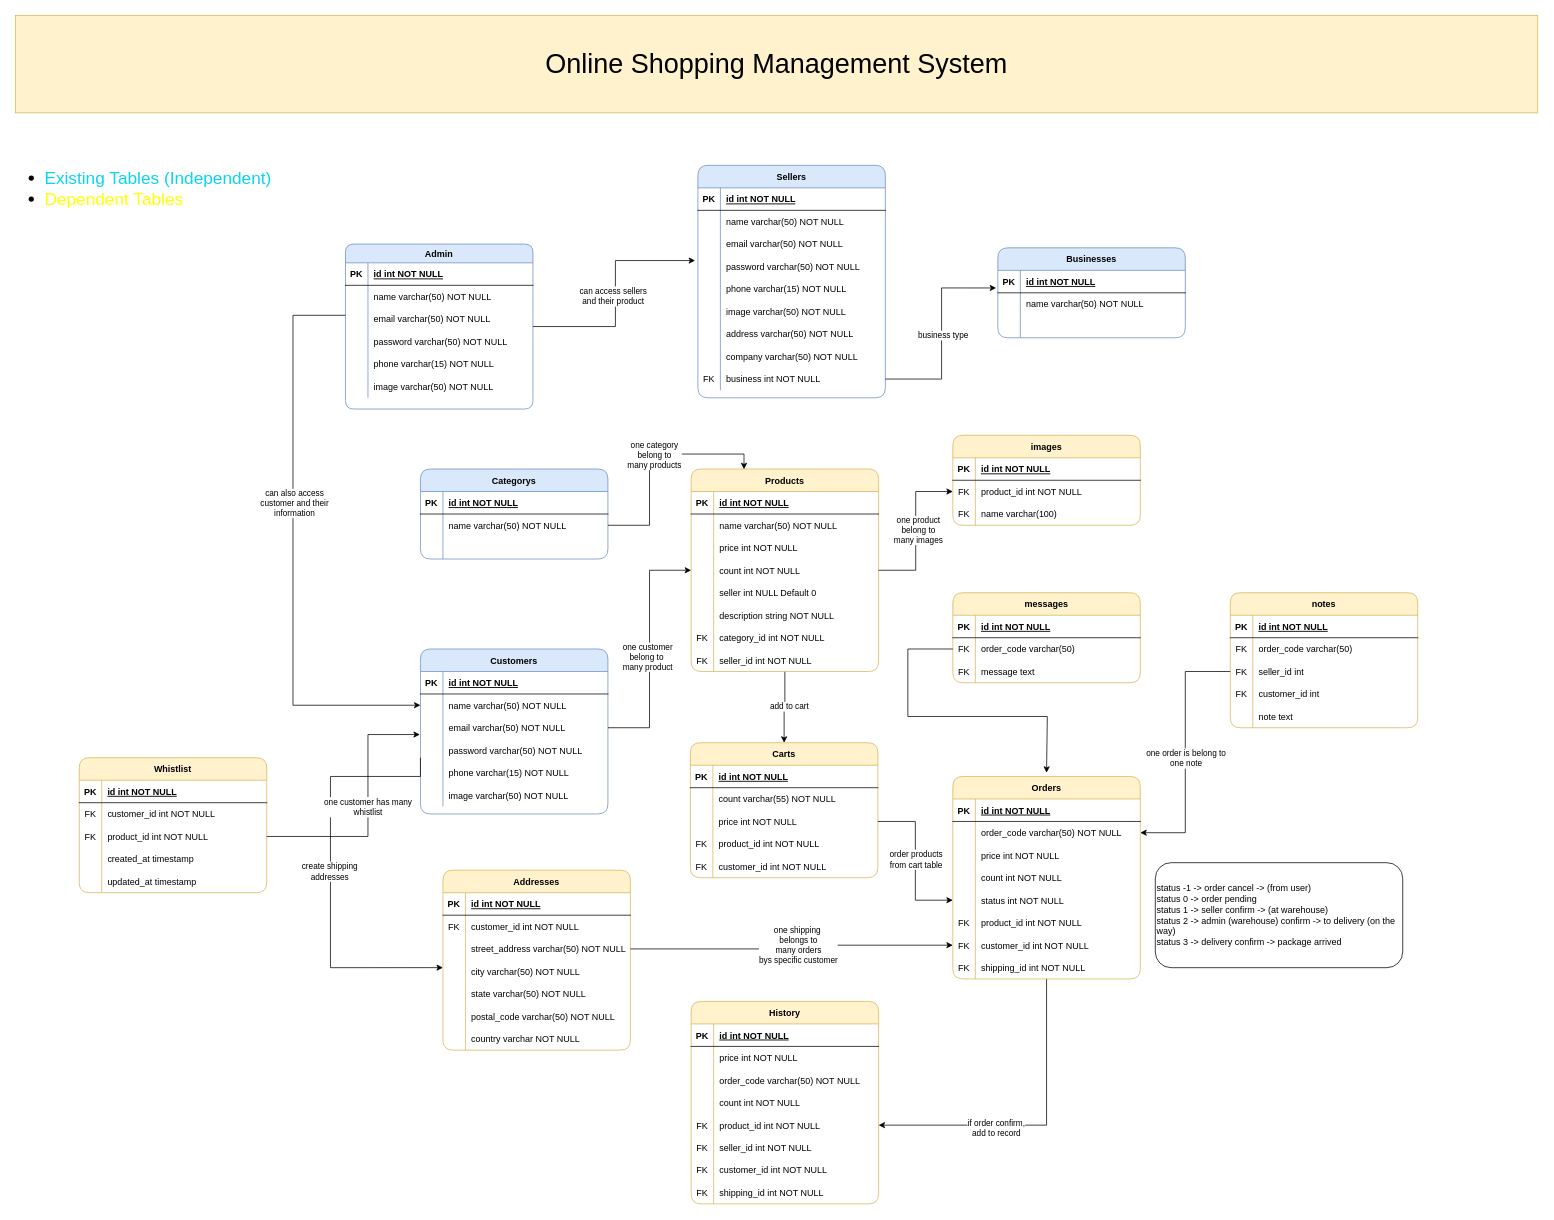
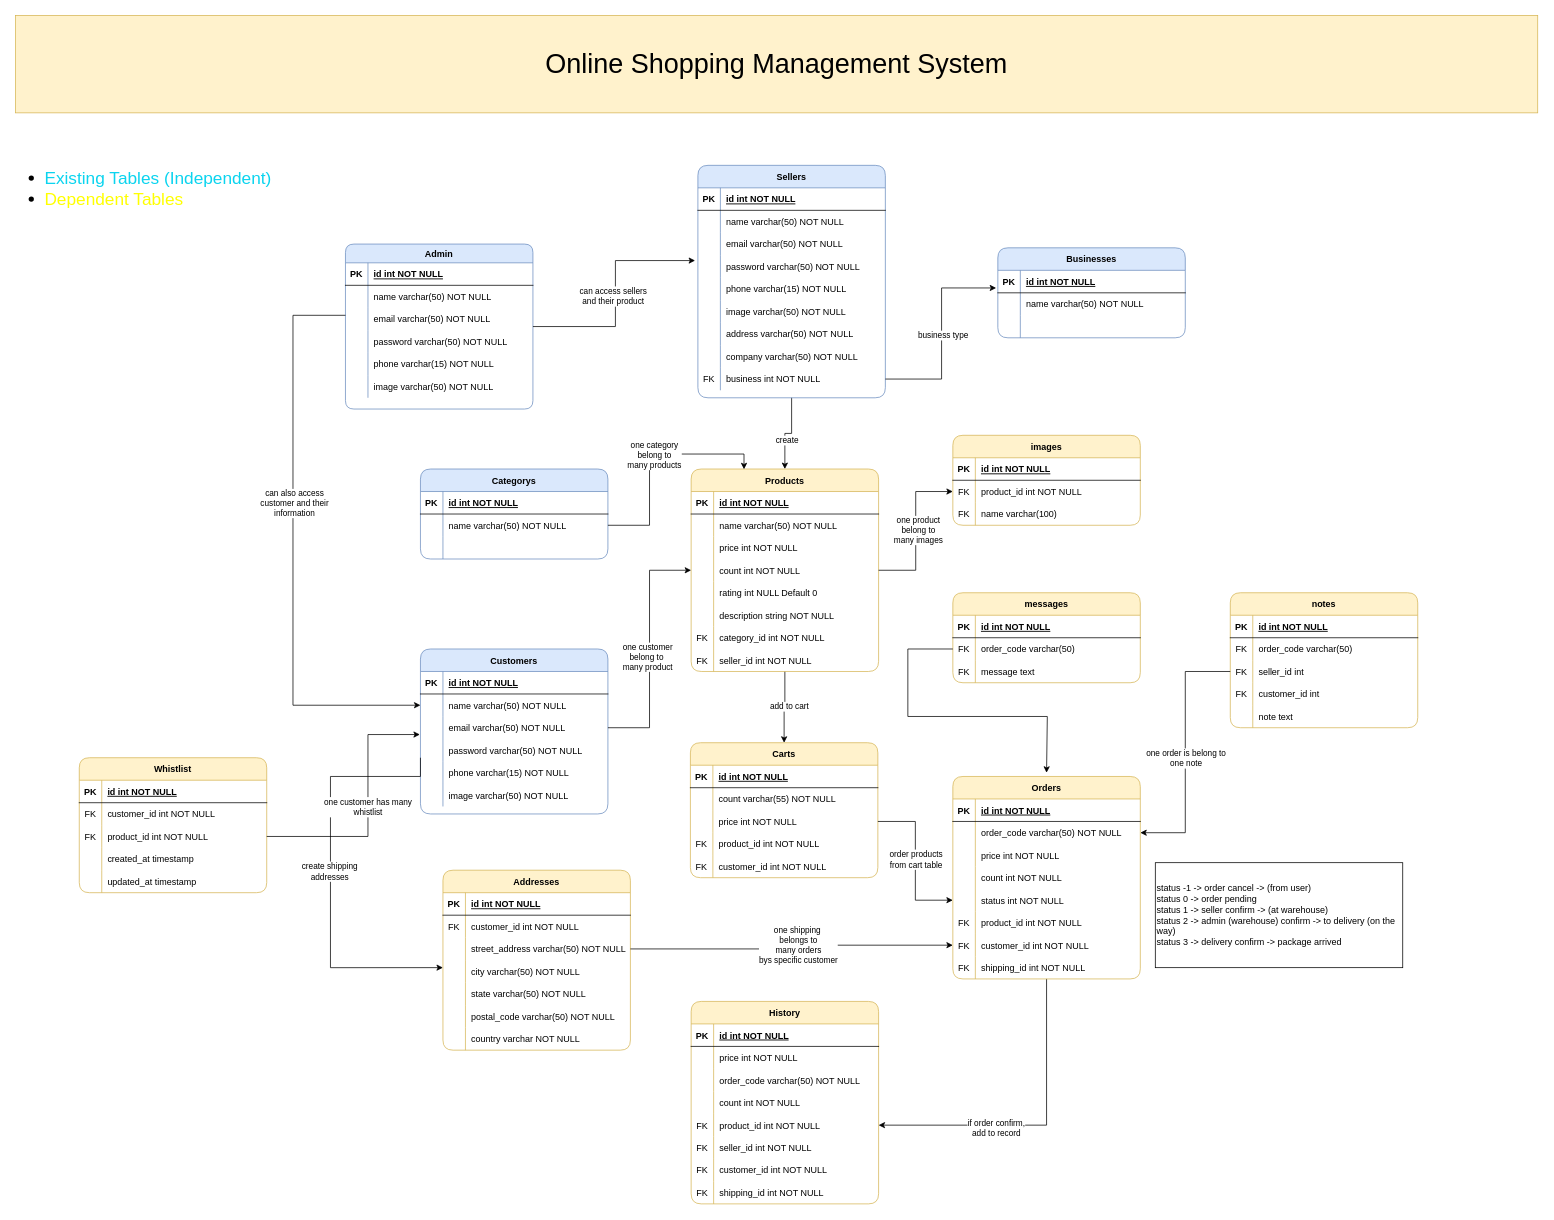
edge "Sellers" -> "Products": added, label "create"
node "seller int NULL Default 0": label "seller int NULL Default 0" -> "rating int NULL Default 0"
node "status -1 -> order cancel -> (from user) status 0 -> order pending status 1 -> seller confirm -> (at warehouse) status 2 -> admin (warehouse) confirm -> to delivery (on the way) status 3 -> delivery confirm -> package arrived": shape rounded rectangle -> rectangle
